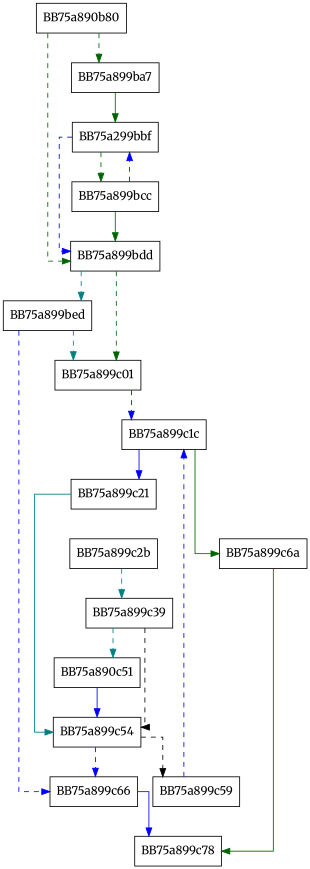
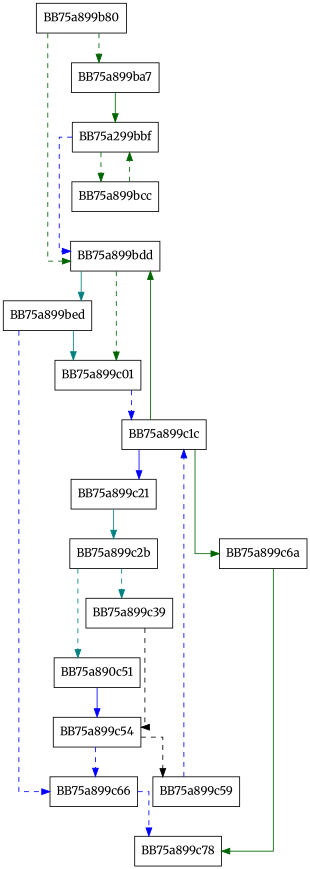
node "BB75a890b80": label "BB75a890b80" -> "BB75a899b80"
edge "BB75a899bcc" -> "BB75a299bbf": color blue -> darkgreen
edge "BB75a899bcc" -> "BB75a899bdd": now "BB75a899c1c" -> "BB75a899bdd"
edge "BB75a899bdd" -> "BB75a899bed": style dashed -> solid
edge "BB75a899bed" -> "BB75a899c01": style dashed -> solid
edge "BB75a899c21" -> "BB75a899c54": now "BB75a899c21" -> "BB75a899c2b"
edge "BB75a899c39" -> "BB75a890c51": now "BB75a899c2b" -> "BB75a890c51"
edge "BB75a899c66" -> "BB75a899c78": style solid -> dashed
